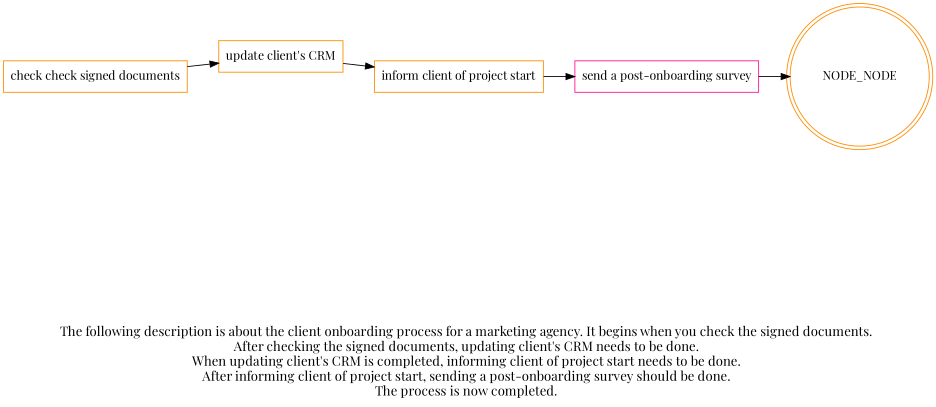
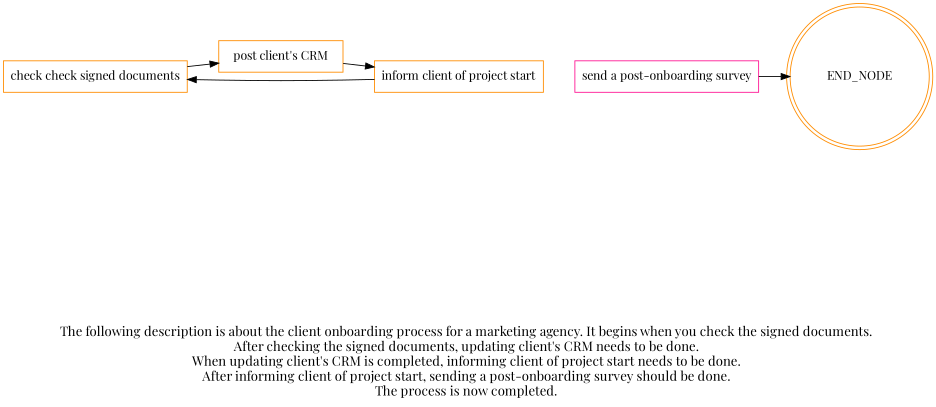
node "update client's CRM": label "update client's CRM" -> "post client's CRM"
edge "inform client of project start" -> "send a post-onboarding survey": now "inform client of project start" -> "check check signed documents"
node "NODE_NODE": label "NODE_NODE" -> "END_NODE"
